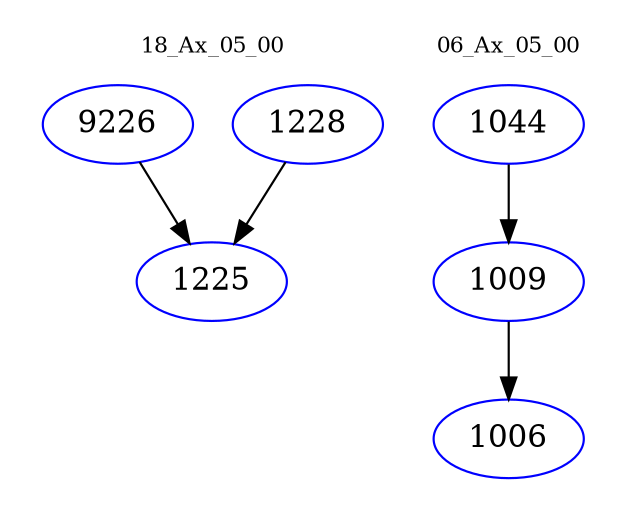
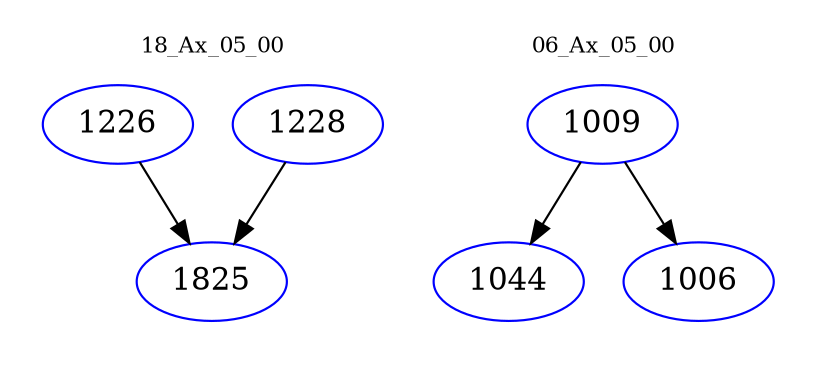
node "9226": label "9226" -> "1226"
edge "1044" -> "1009": reversed
node "1225": label "1225" -> "1825"
